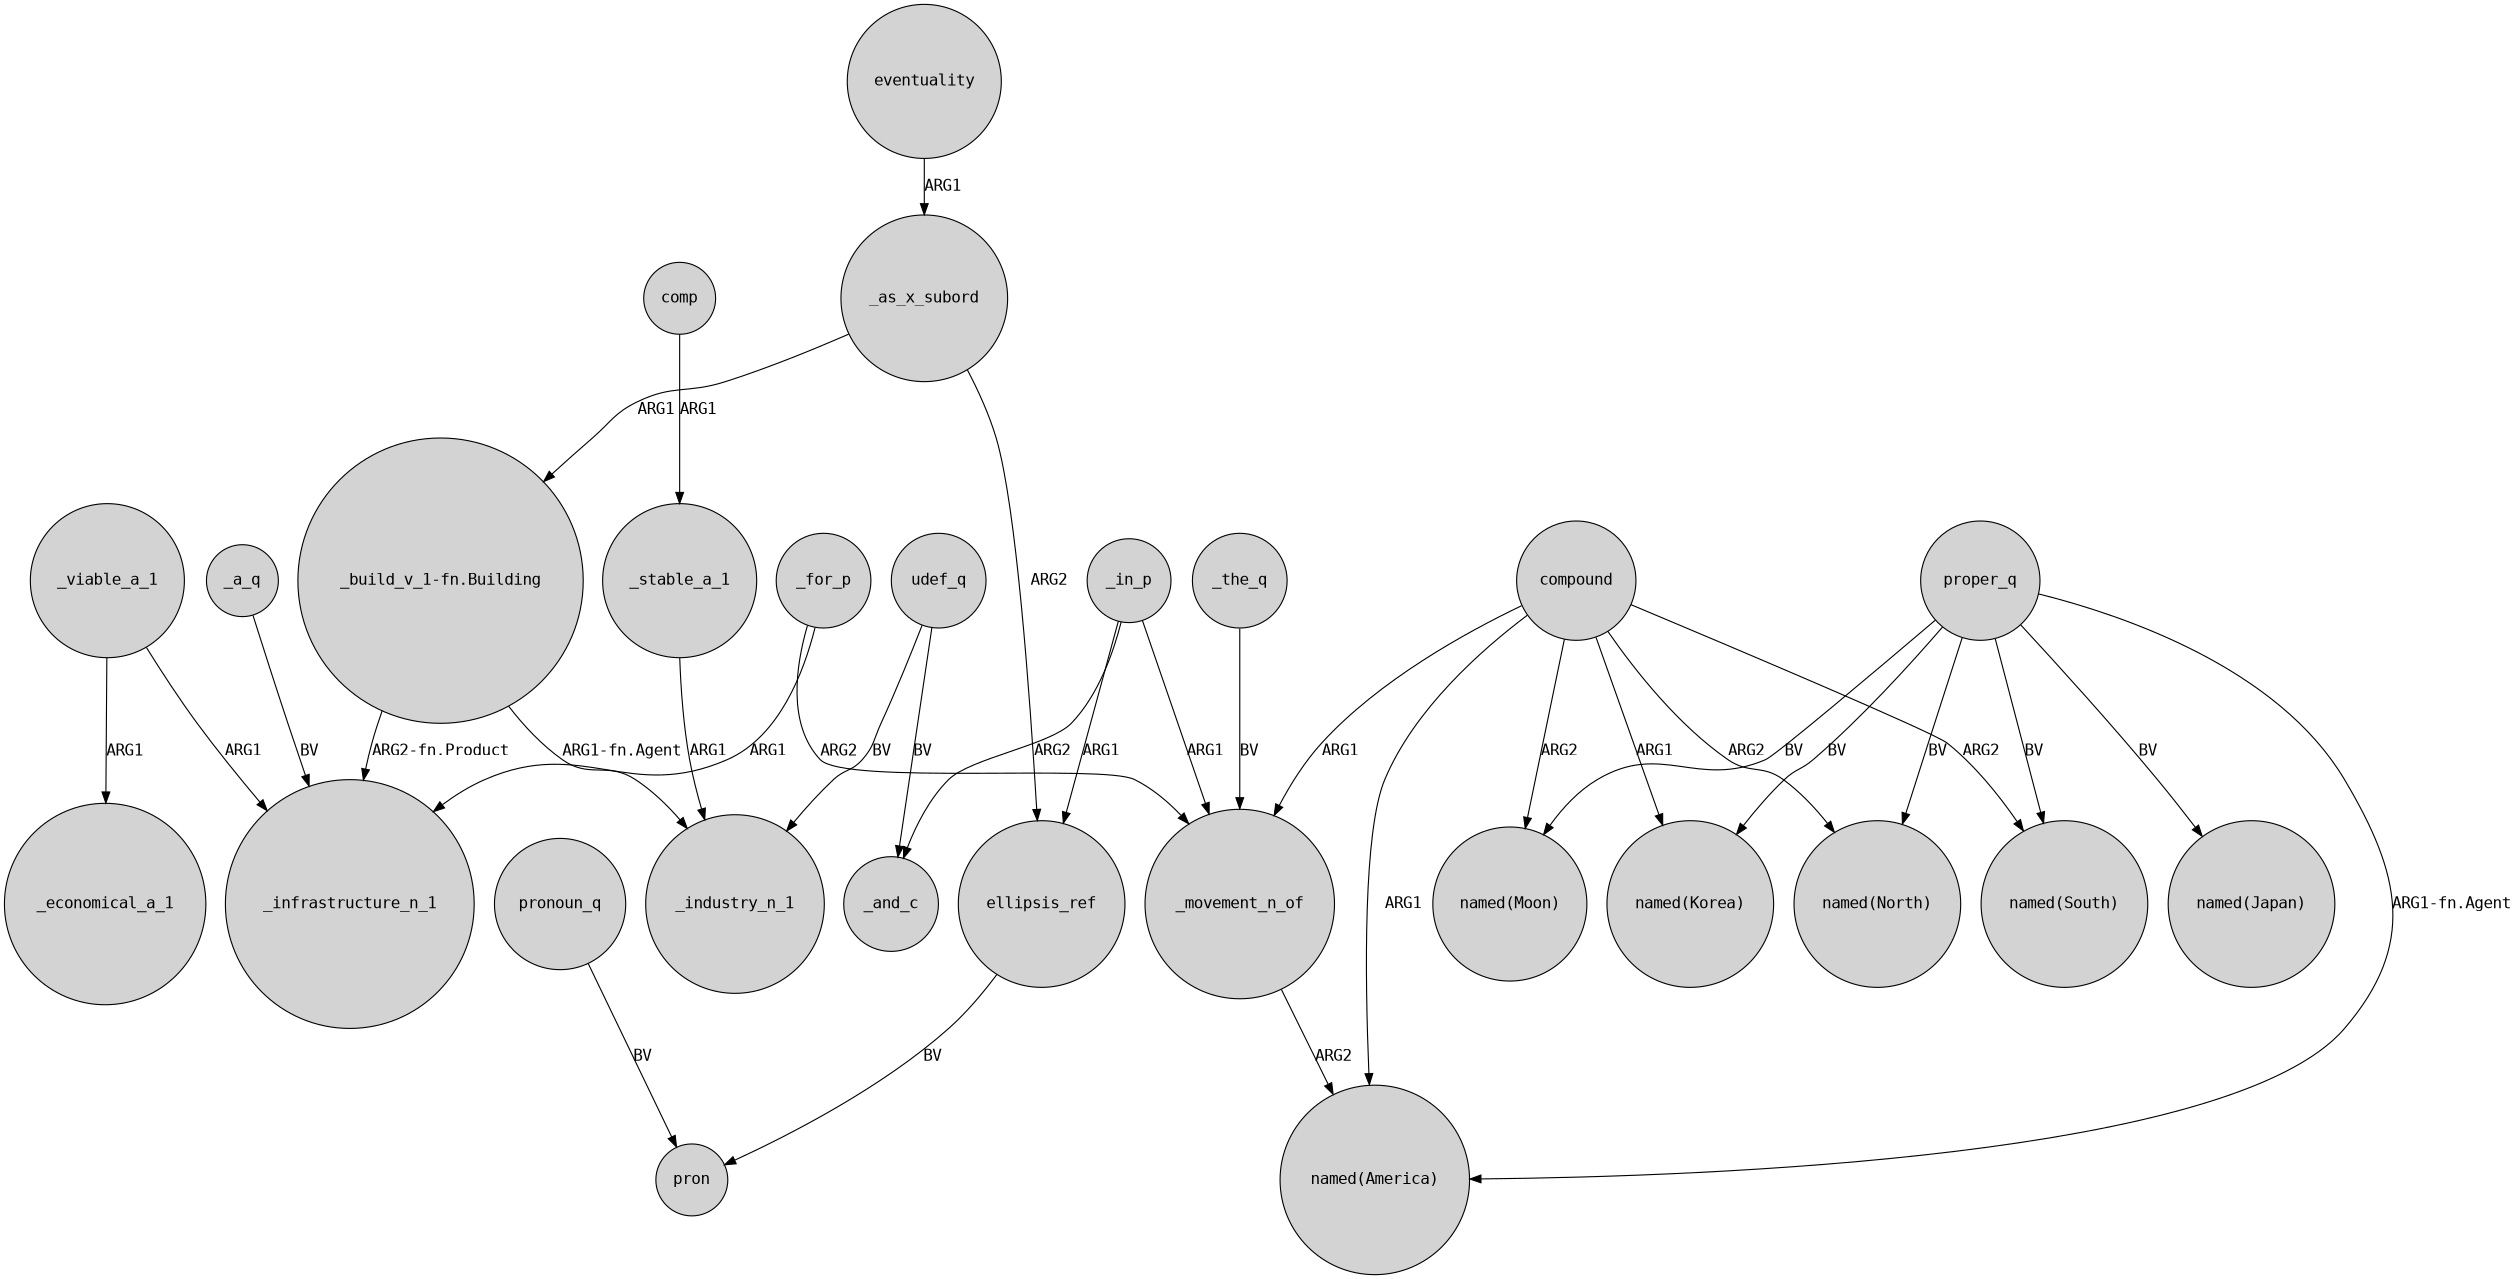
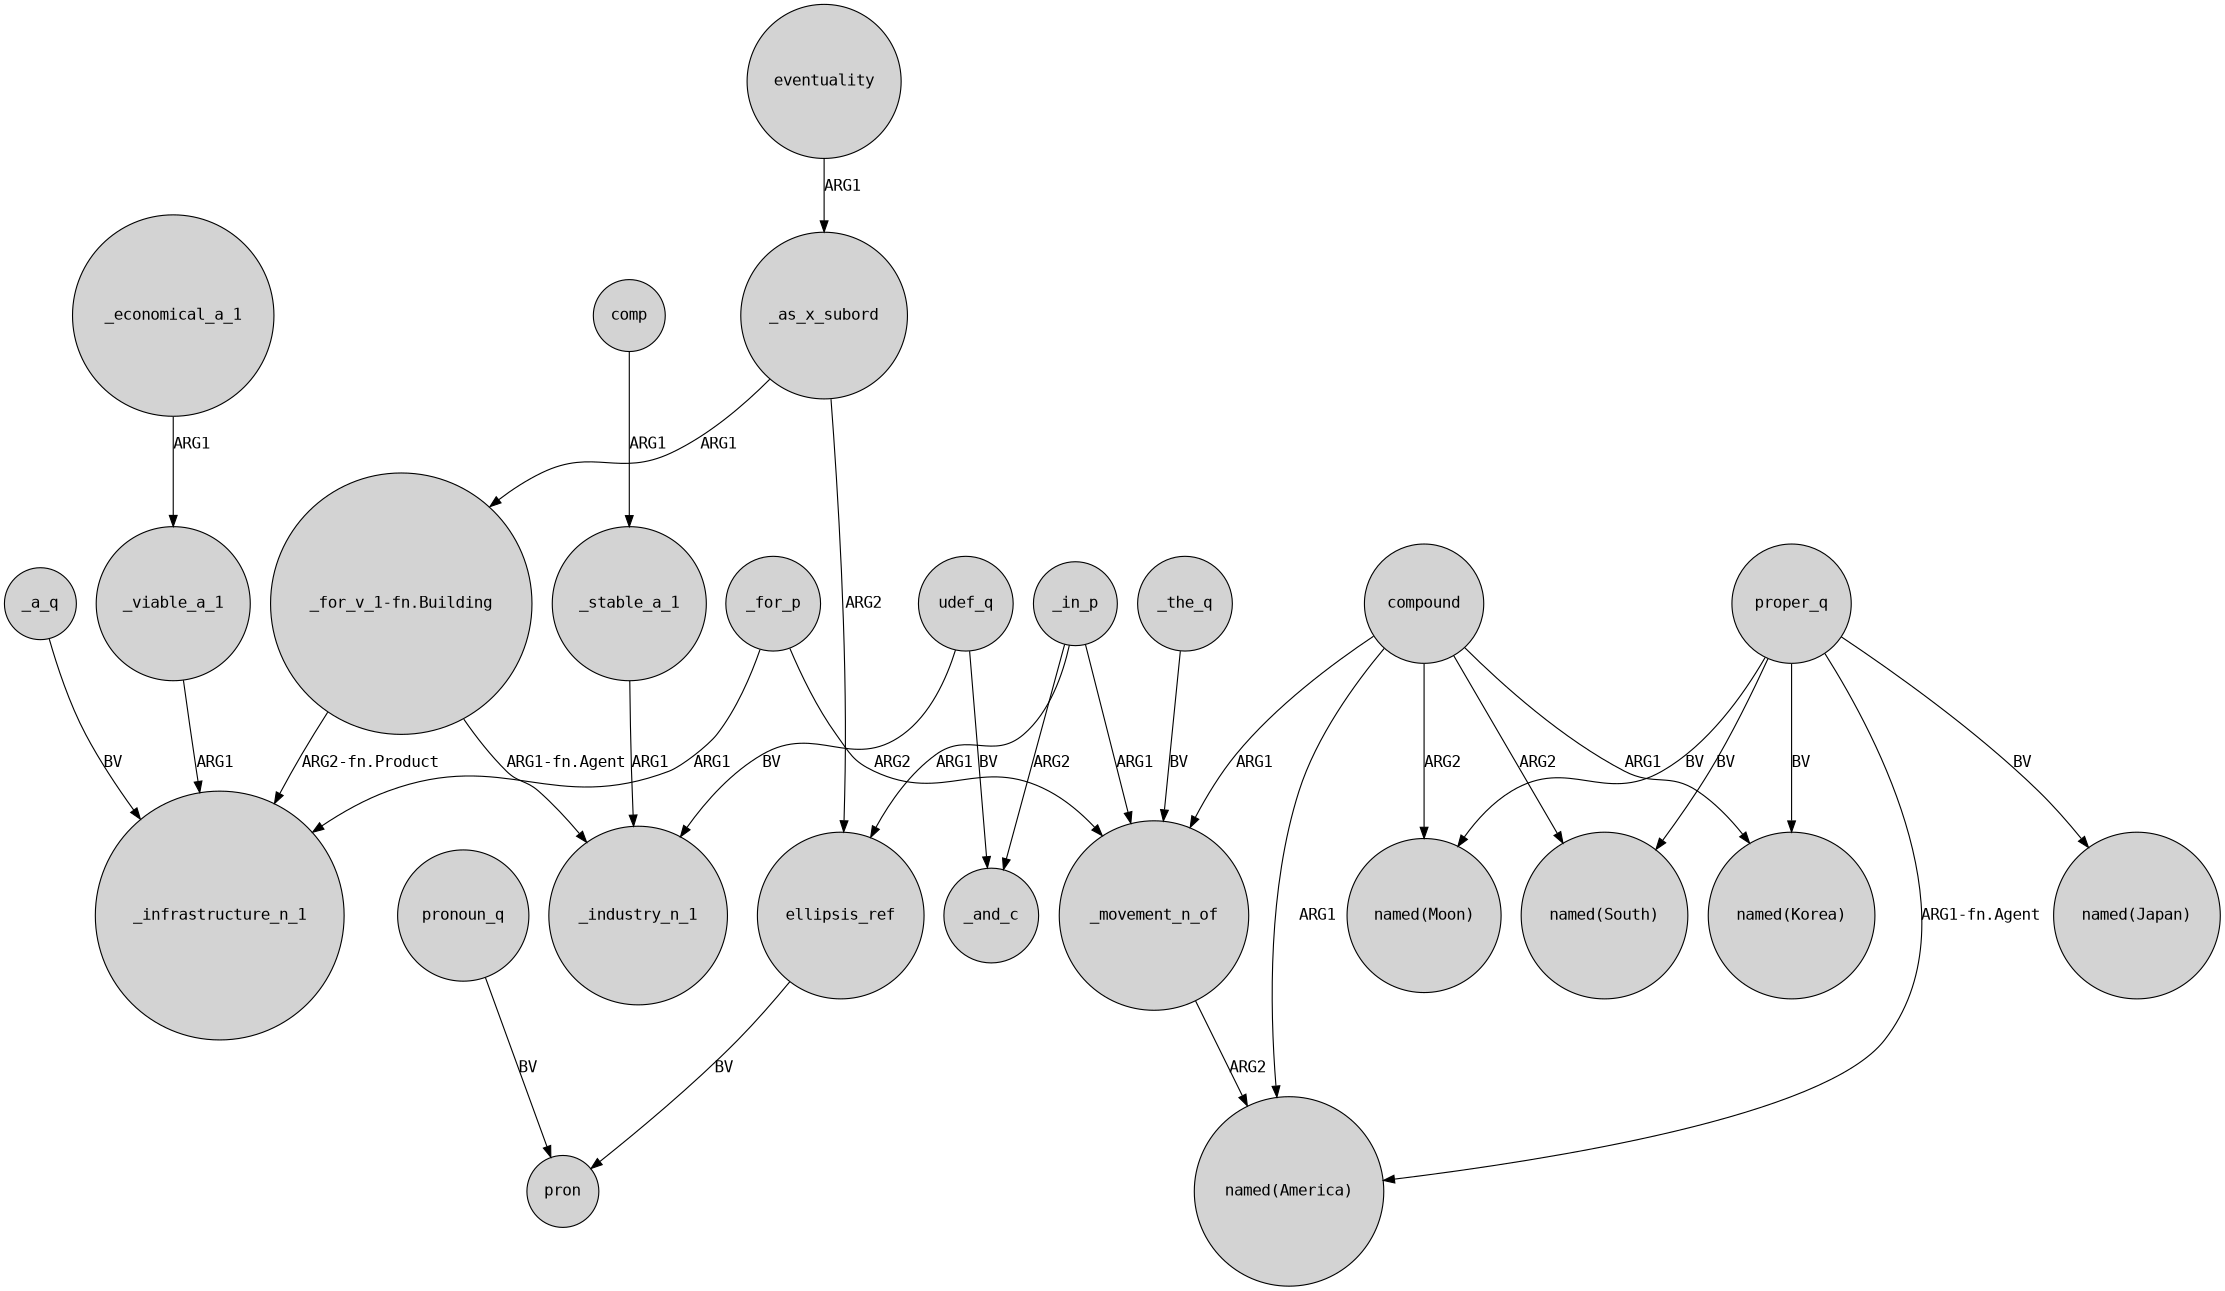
node "_build_v_1-fn.Building": label "_build_v_1-fn.Building" -> "_for_v_1-fn.Building"
edge "_viable_a_1" -> "_economical_a_1": reversed
node "named(North)": removed
